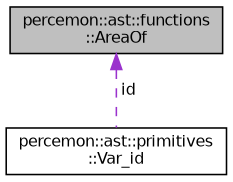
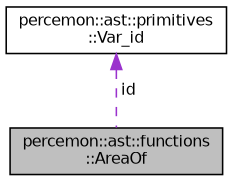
edge "percemon::ast::primitives ::Var_id" -> "percemon::ast::functions ::AreaOf": reversed
